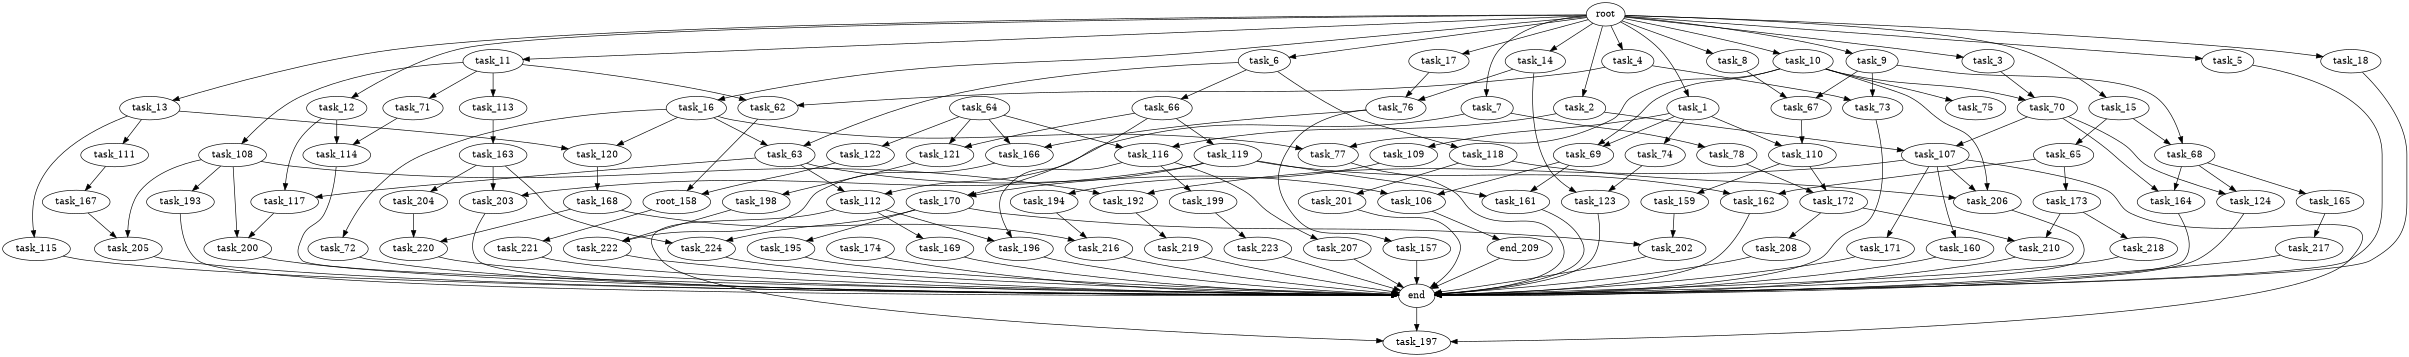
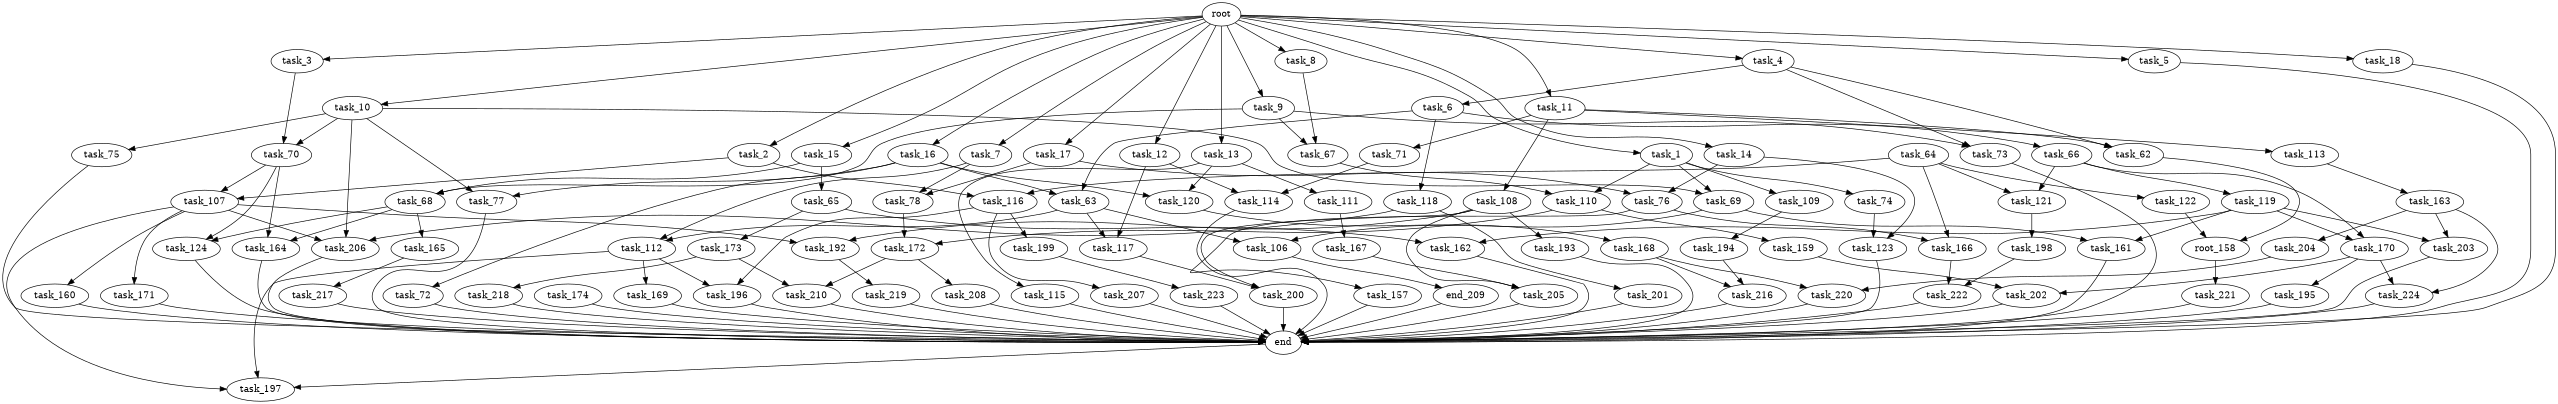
edge "root" -> "task_6": now "task_4" -> "task_6"
edge "task_17" -> "task_78": added
edge "task_75" -> "end": added
